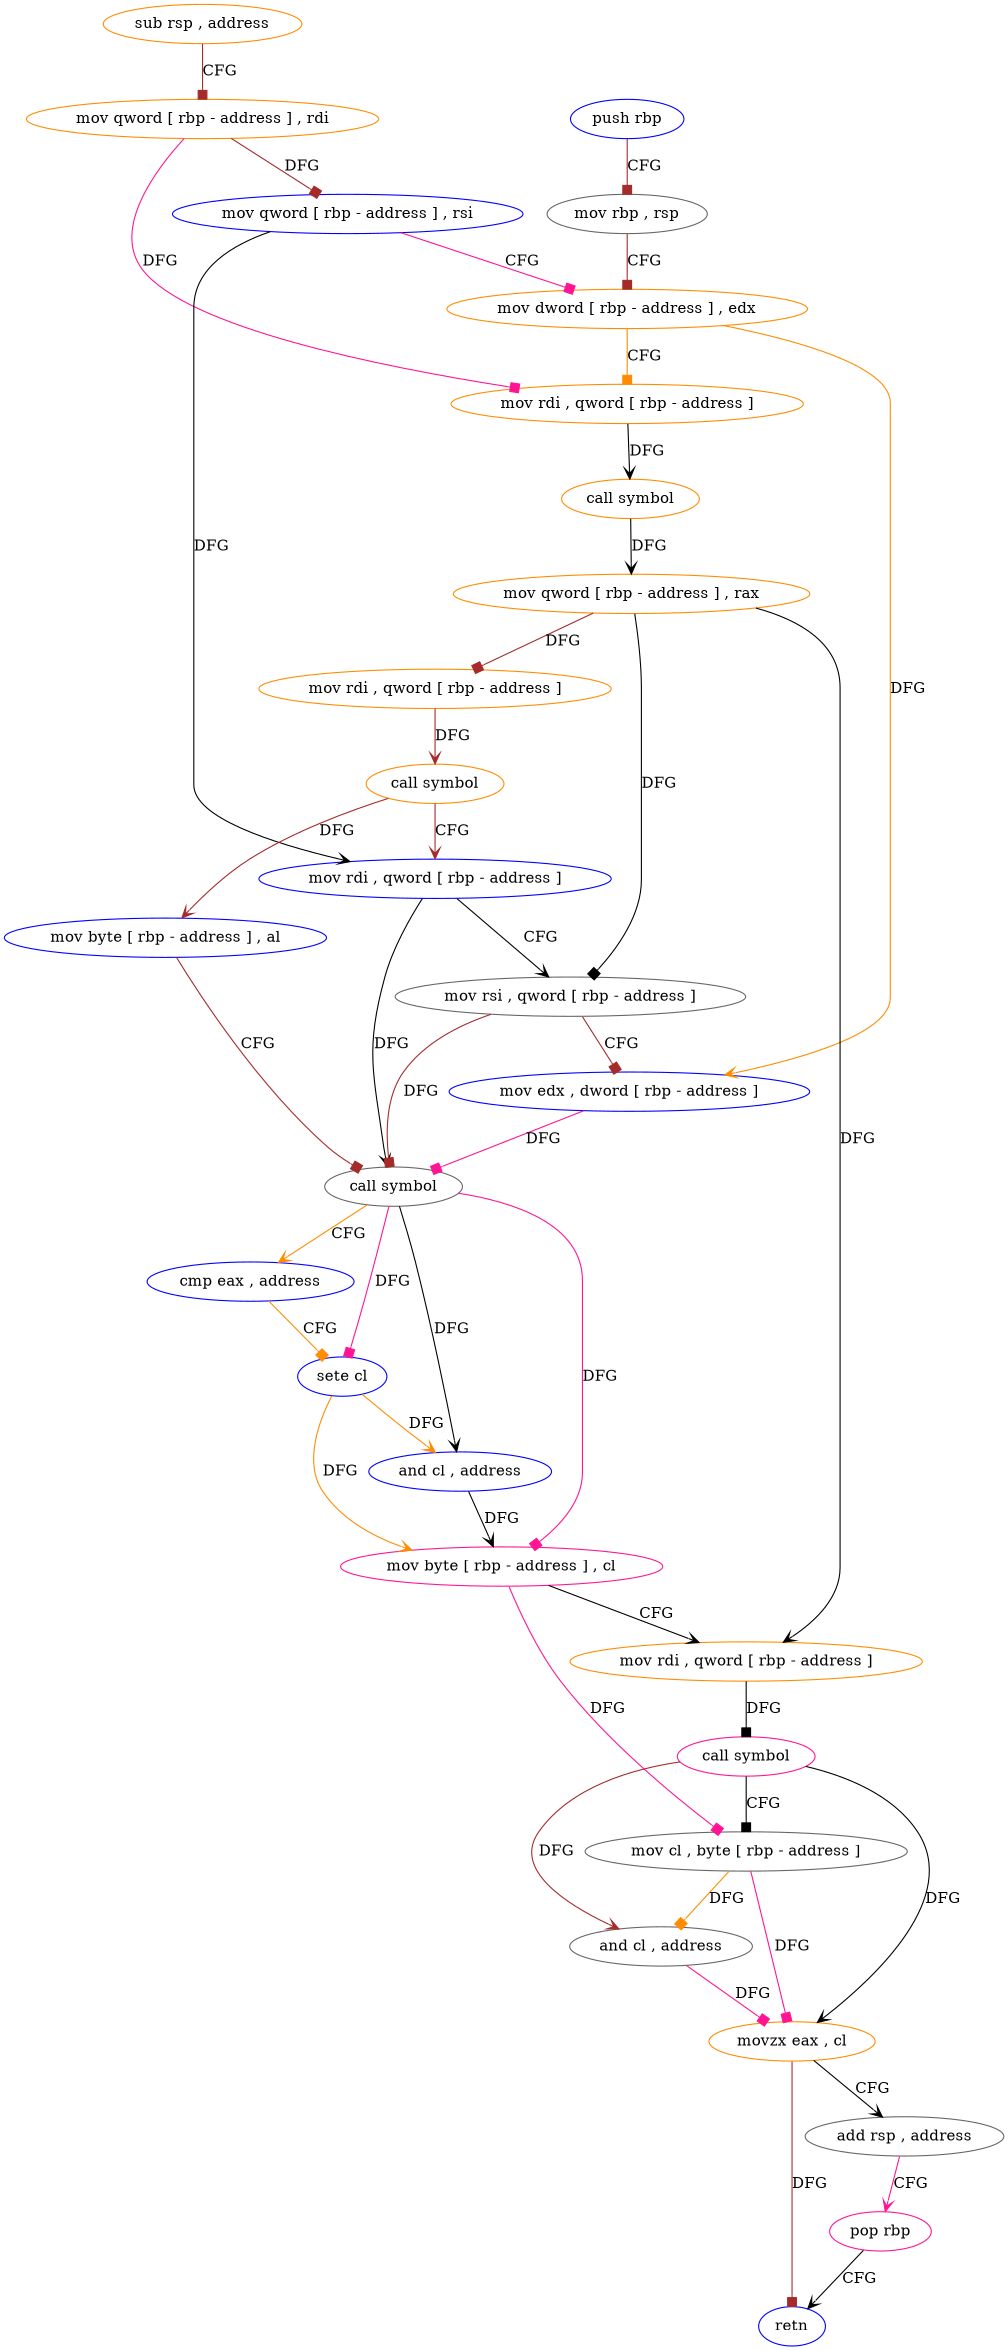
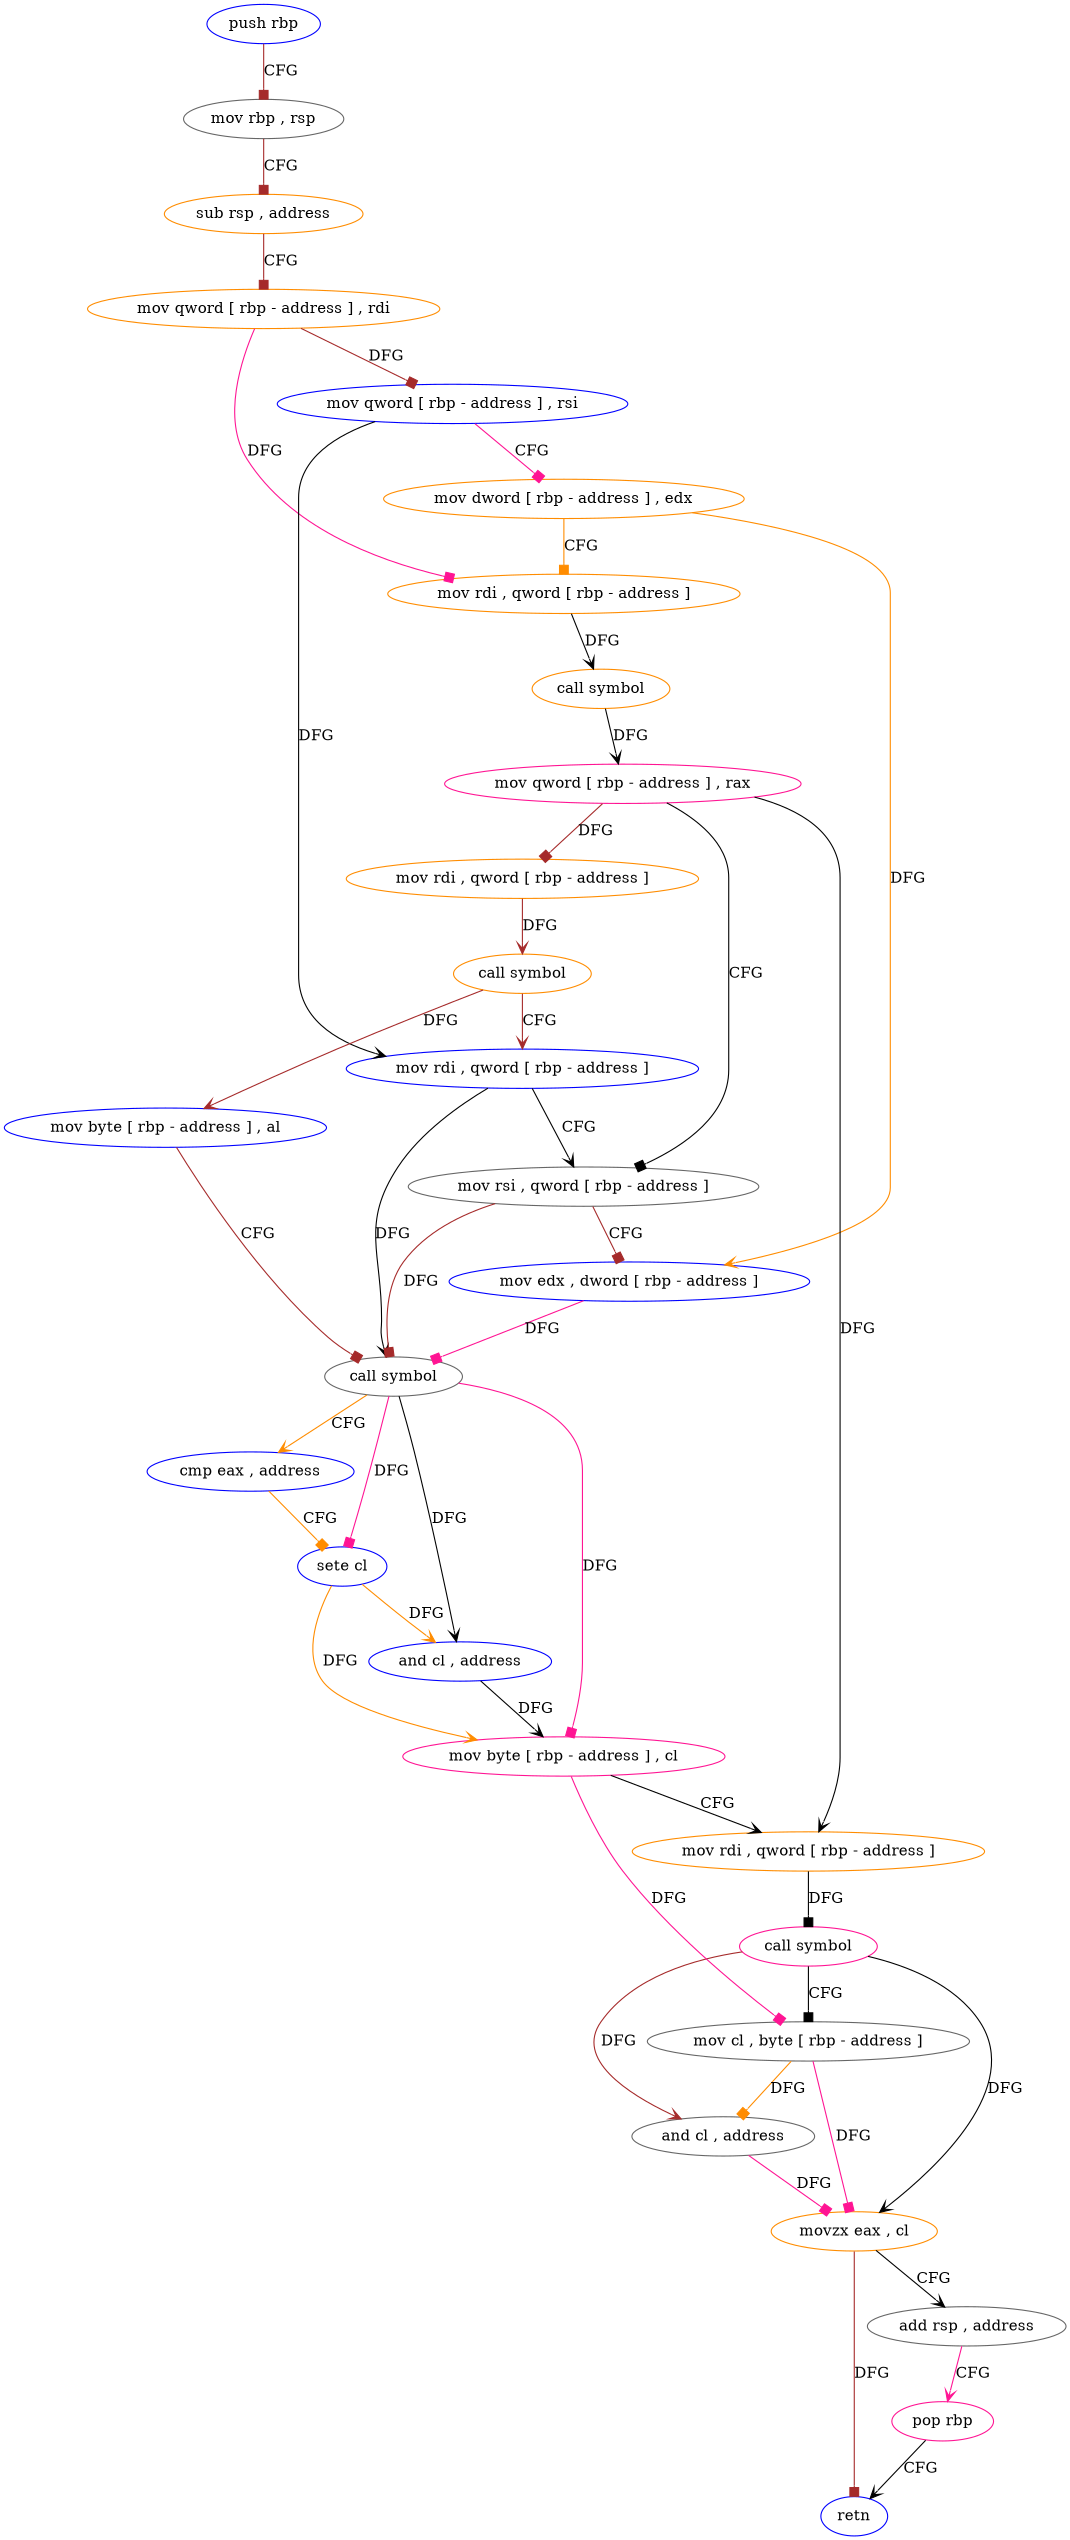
edge "mov rbp , rsp" -> "mov dword [ rbp - address ] , edx": now "mov rbp , rsp" -> "sub rsp , address"
node "mov qword [ rbp - address ] , rax": color darkorange -> deeppink
edge "mov qword [ rbp - address ] , rax" -> "mov rsi , qword [ rbp - address ]": label "DFG" -> "CFG"
